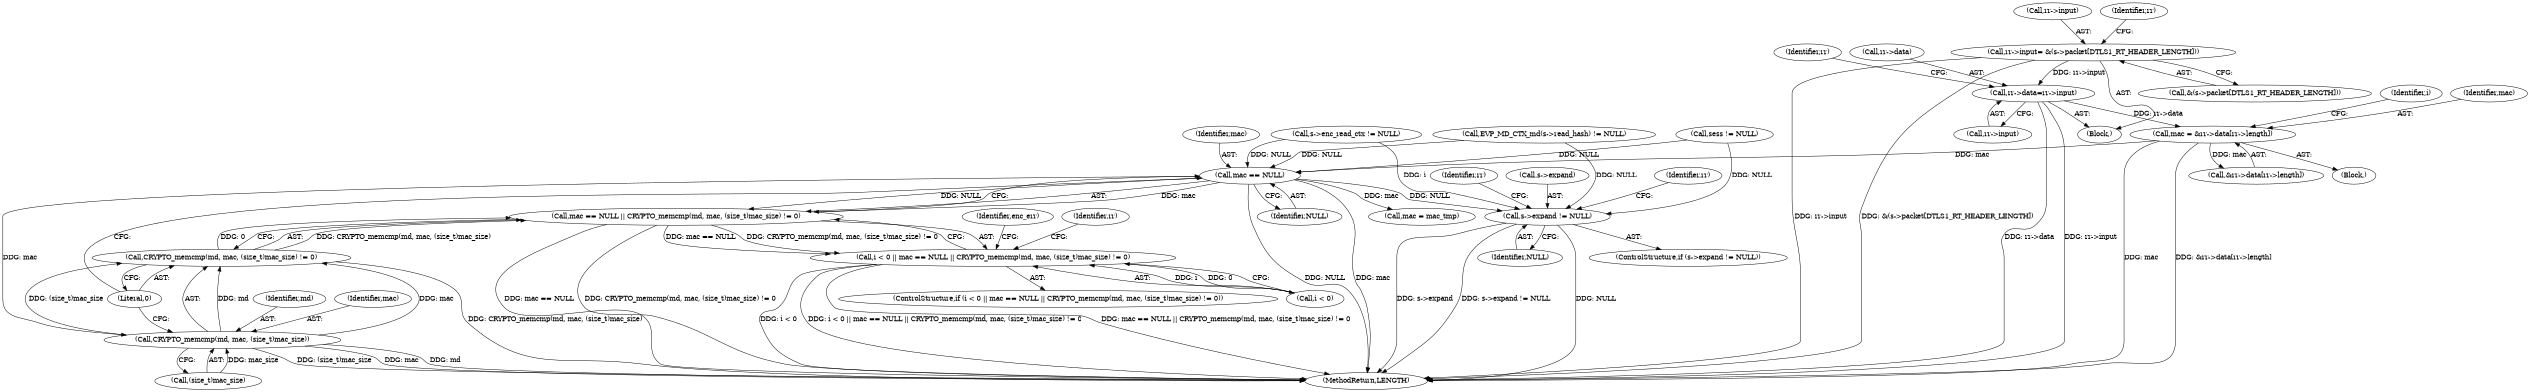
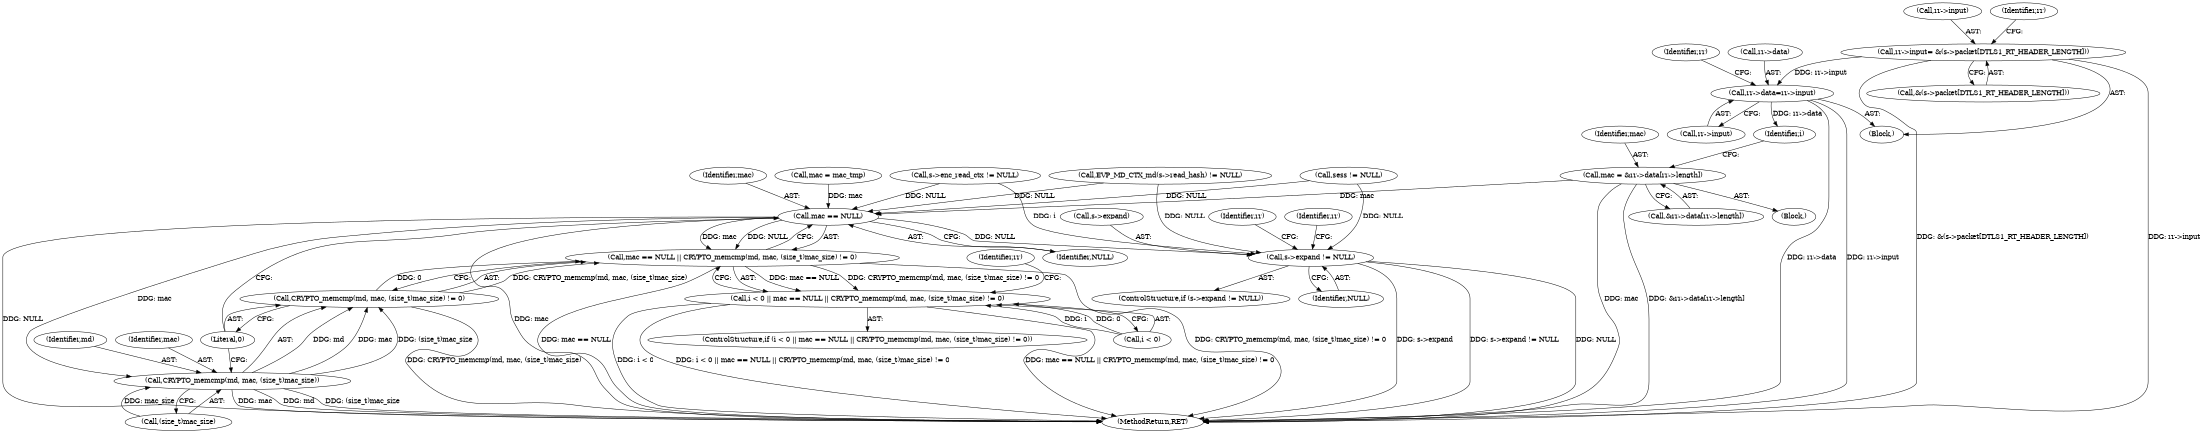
edge "(Call,rr->data=rr->input)" -> "(Call,mac = &rr->data[rr->length])": now "(Call,rr->data=rr->input)" -> "(Identifier,i)"
edge "(Call,mac = &rr->data[rr->length])" -> "(Call,&rr->data[rr->length])": label "DDG: mac" -> "CFG: "
edge "(Call,mac == NULL)" -> "(Call,mac = mac_tmp)": reversed
node "(Identifier,enc_err)": removed
node "(MethodReturn,LENGTH)": label "(MethodReturn,LENGTH)" -> "(MethodReturn,RET)"
